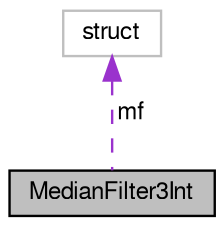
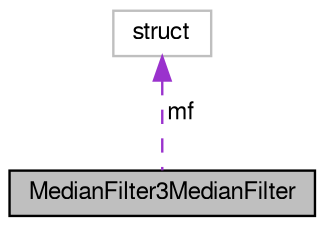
node "MedianFilter3Int": label "MedianFilter3Int" -> "MedianFilter3MedianFilter"
